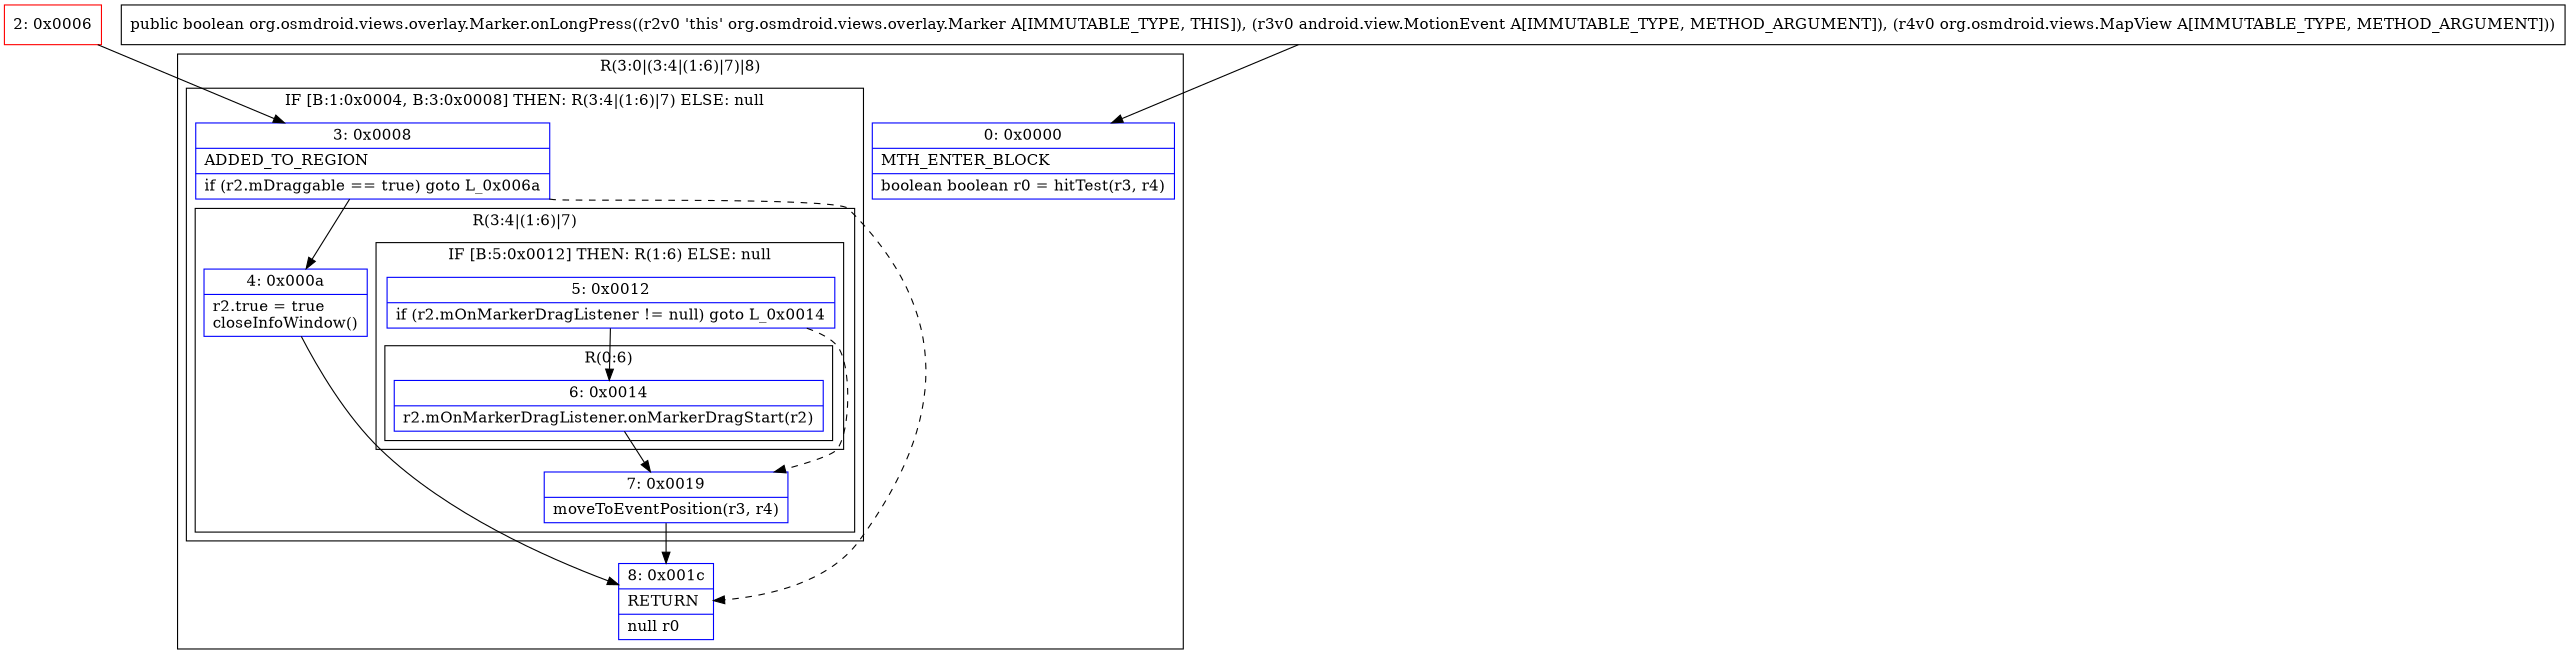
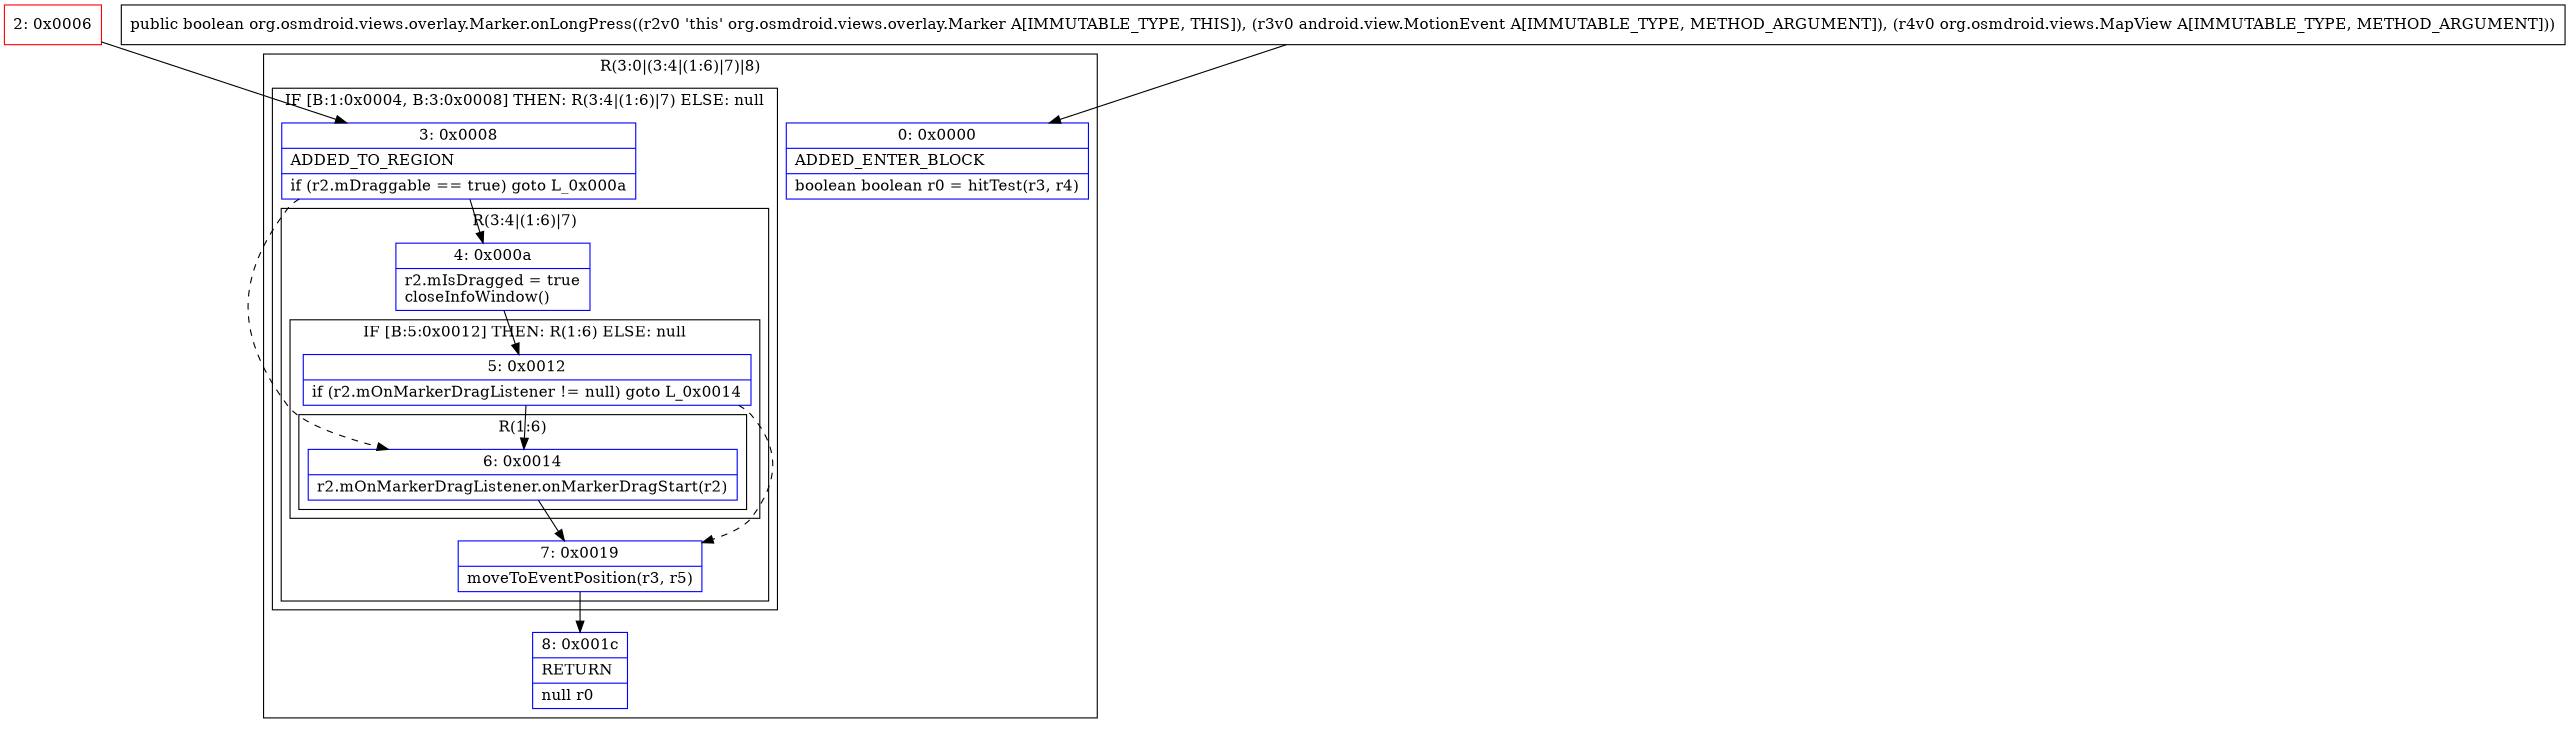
node "0: 0x0000": text "MTH_ENTER_BLOCK" -> "ADDED_ENTER_BLOCK"
node "3: 0x0008": text "if (r2.mDraggable == true) goto L_0x006a" -> "if (r2.mDraggable == true) goto L_0x000a"
edge "3: 0x0008" -> "8: 0x001c": now "3: 0x0008" -> "6: 0x0014"
node "4: 0x000a": text "r2.true = true" -> "r2.mIsDragged = true"
cluster "R(0:6)": label "R(0:6)" -> "R(1:6)"
edge "4: 0x000a" -> "8: 0x001c": now "4: 0x000a" -> "5: 0x0012"
node "7: 0x0019": text "moveToEventPosition(r3, r4)" -> "moveToEventPosition(r3, r5)"
